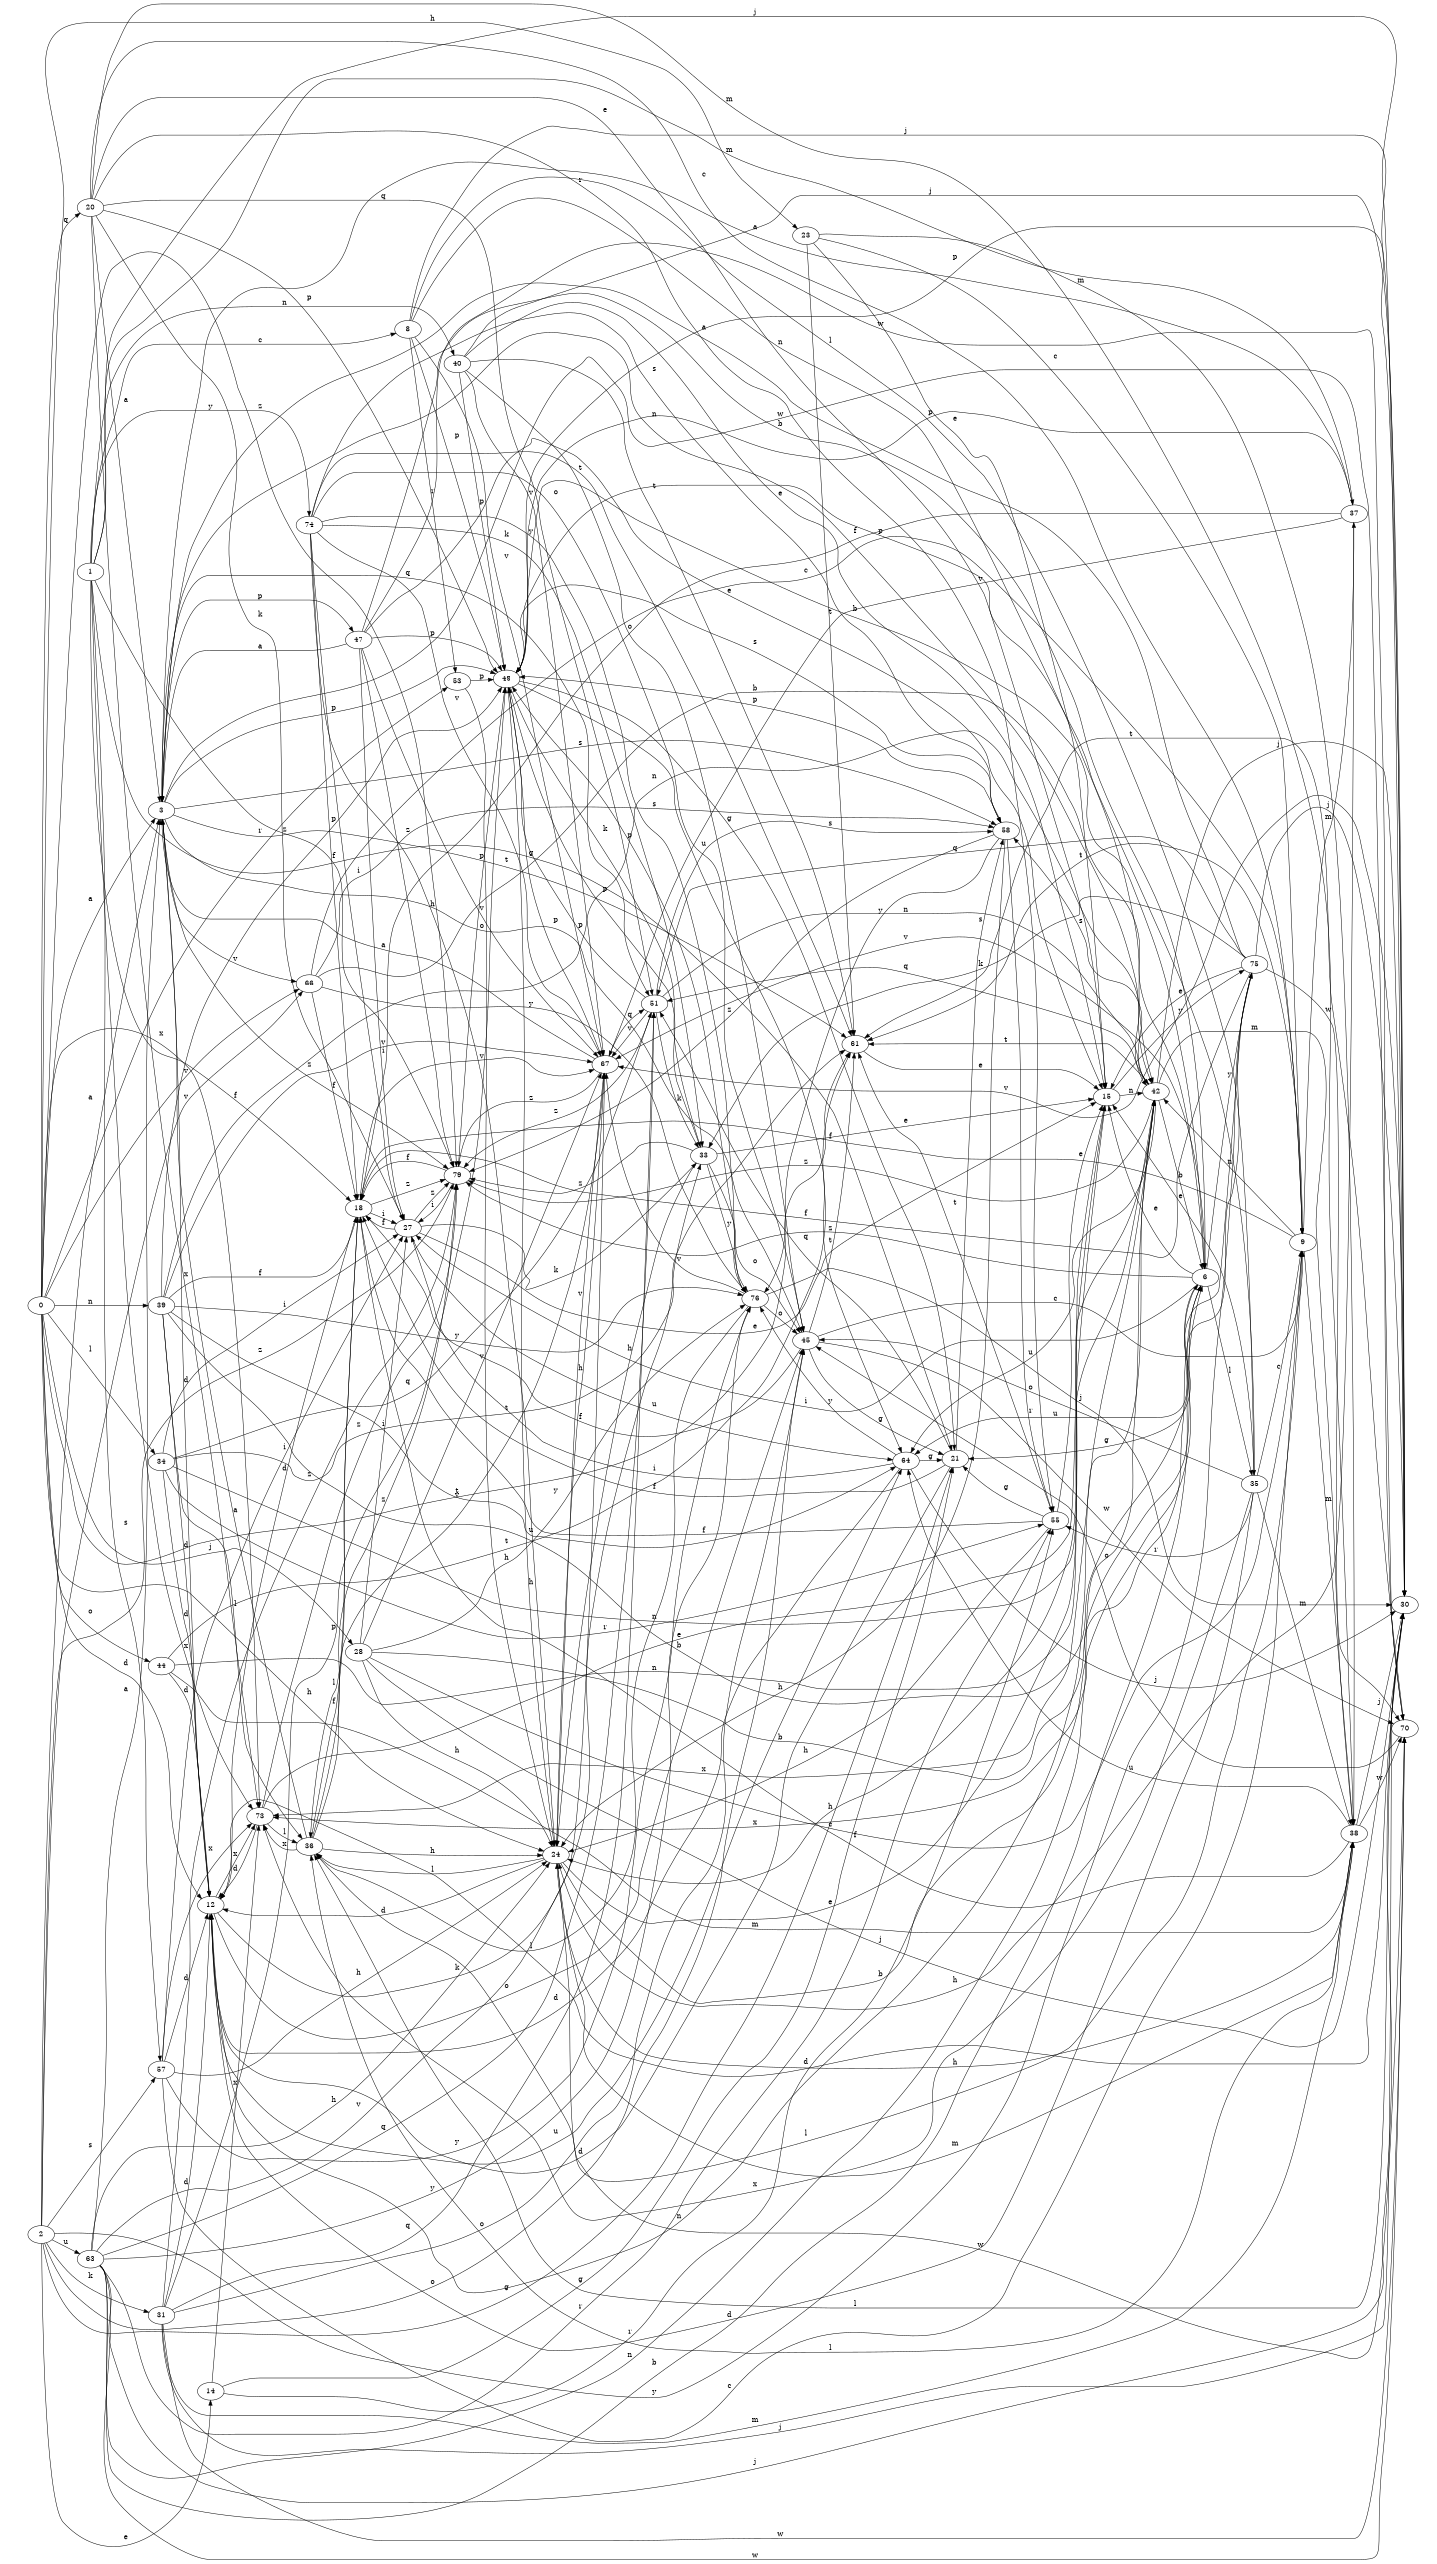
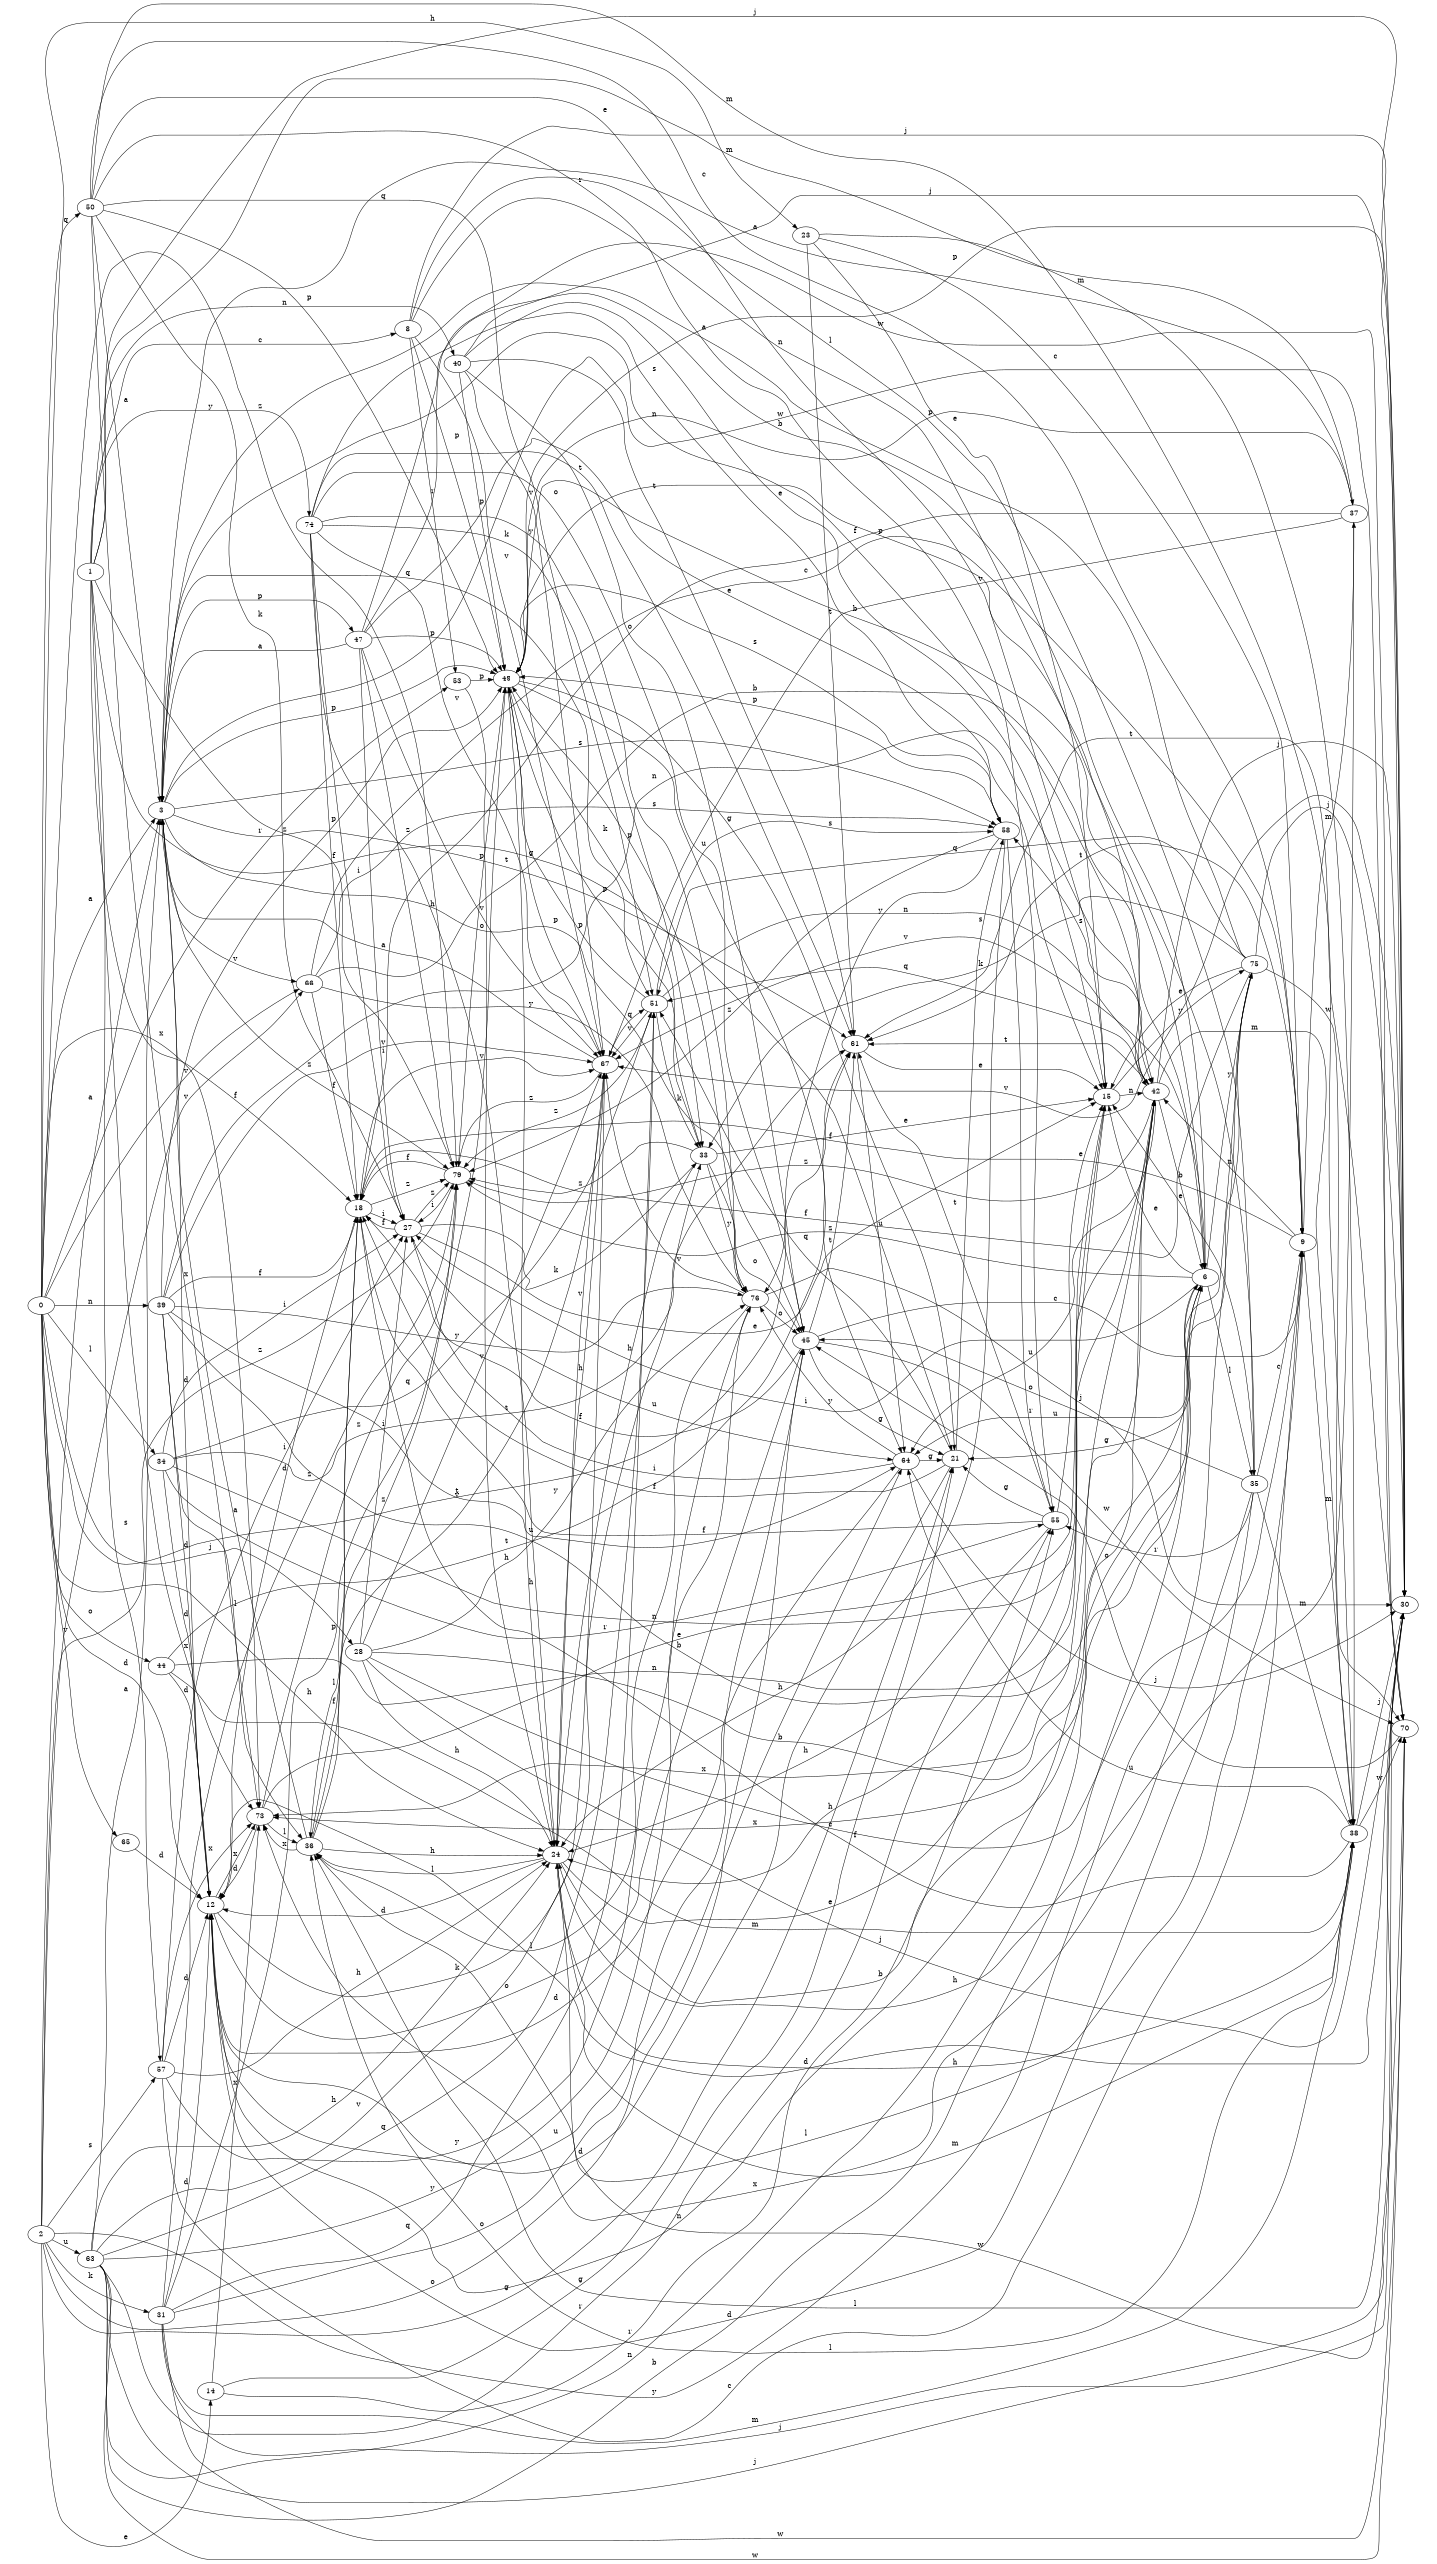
node "20": label "20" -> "50"
edge "61" -> "64": added, label "u"
node "65": added
